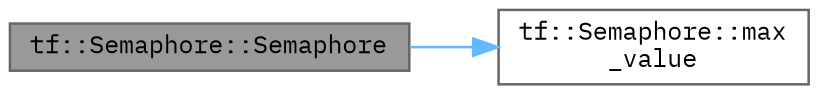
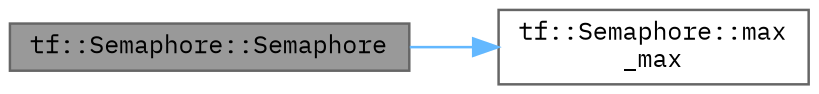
node "tf::Semaphore::max _value": label "tf::Semaphore::max _value" -> "tf::Semaphore::max _max"
